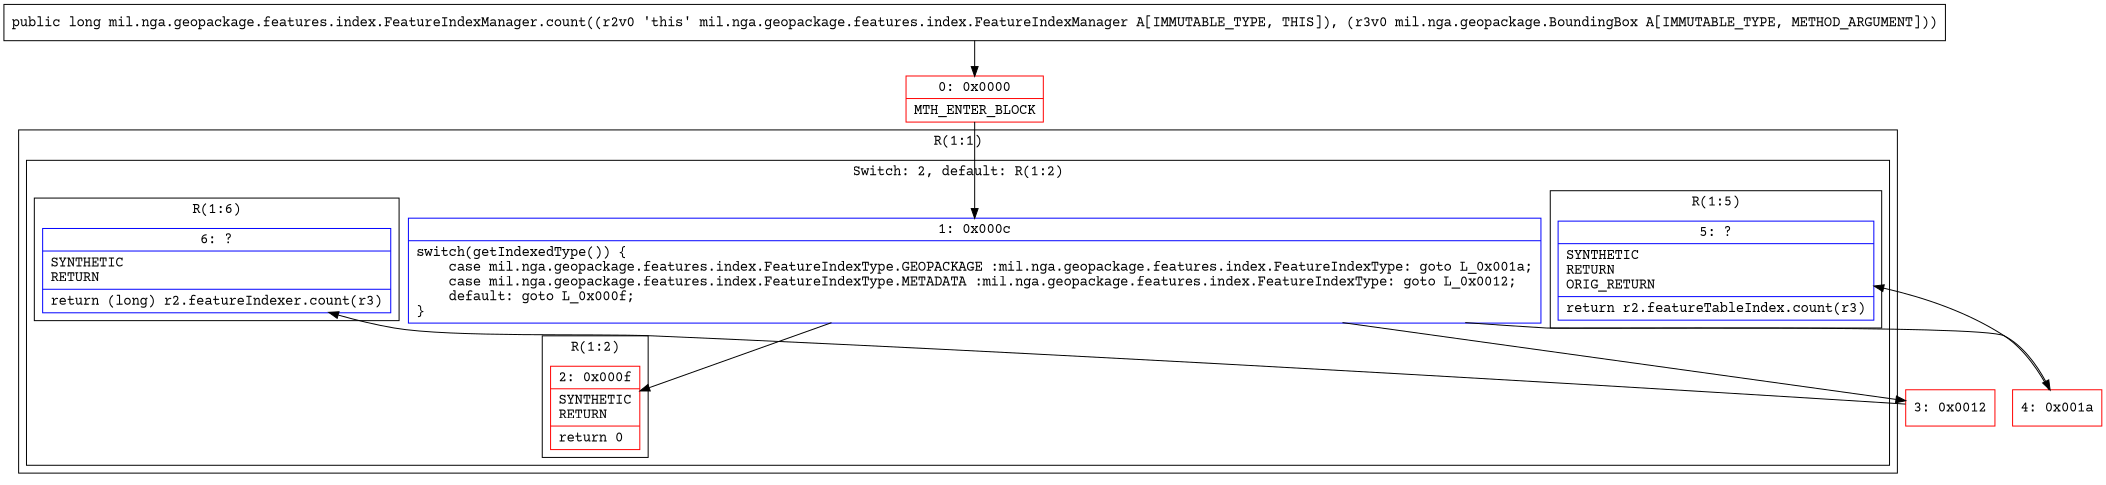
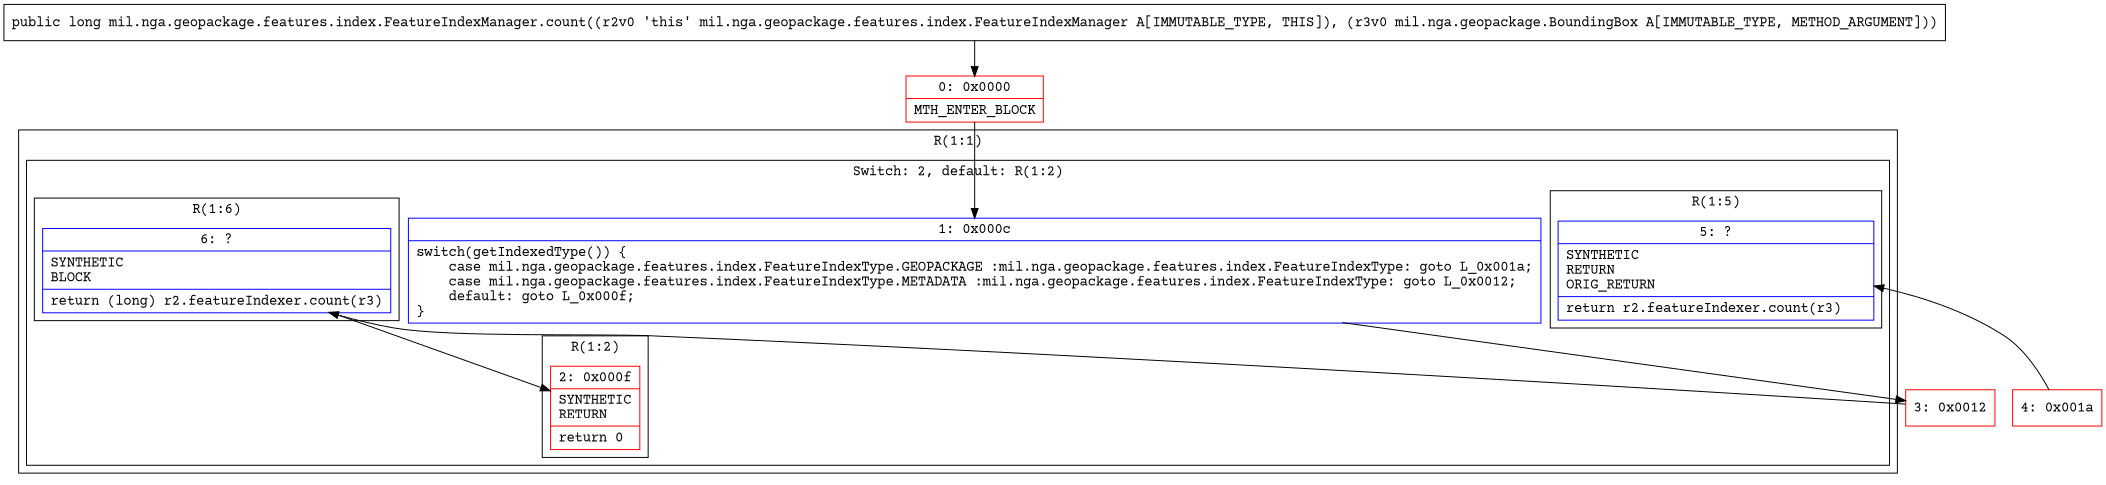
node "6: ?": text "RETURN" -> "BLOCK"
node "5: ?": text "return r2.featureTableIndex.count(r3)" -> "return r2.featureIndexer.count(r3)"
edge "1: 0x000c" -> "4: 0x001a": removed
edge "1: 0x000c" -> "2: 0x000f": now "6: ?" -> "2: 0x000f"
